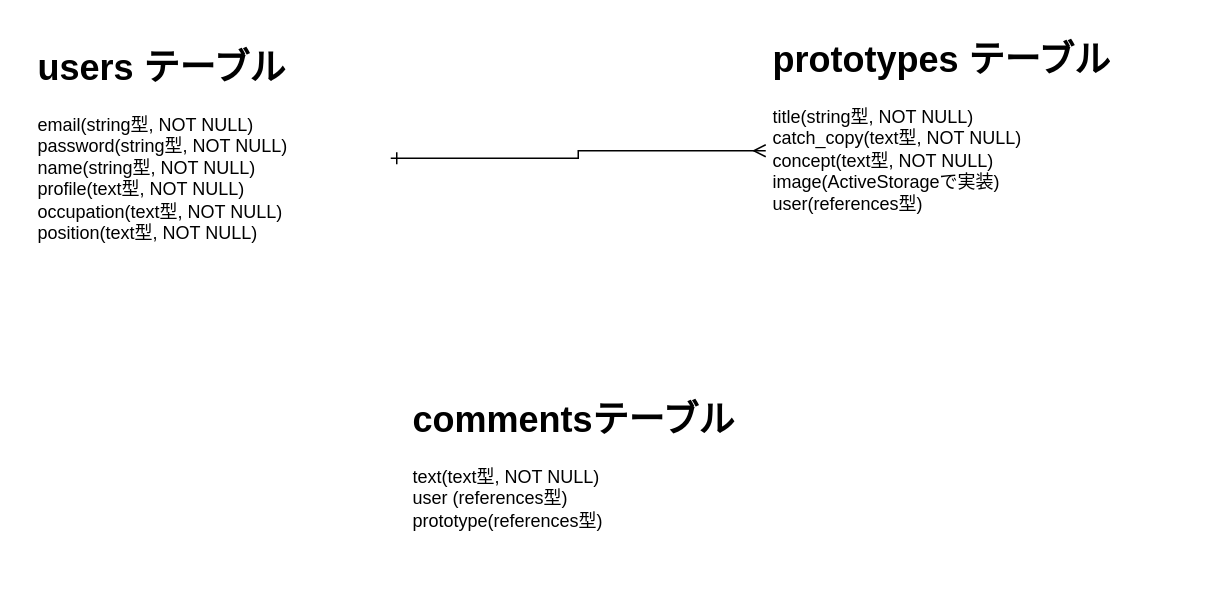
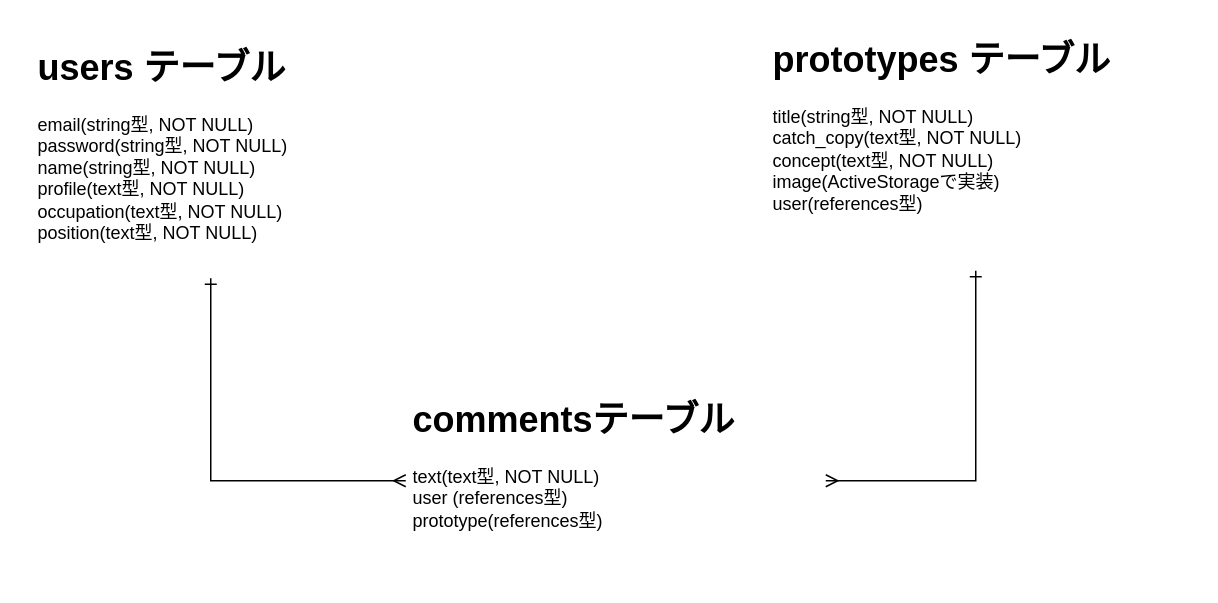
edge "prototypes テーブル title(string型, NOT NULL) catch_copy(text型, NOT NULL) concept(text型, NOT NULL) image(ActiveStorageで実装) user(references型)" -- "users テーブル email(string型, NOT NULL) password(string型, NOT NULL) name(string型, NOT NULL) profile(text型, NOT NULL) occupation(text型, NOT NULL) position(text型, NOT NULL)": removed
edge "prototypes テーブル title(string型, NOT NULL) catch_copy(text型, NOT NULL) concept(text型, NOT NULL) image(ActiveStorageで実装) user(references型)" -- "commentsテーブル text(text型, NOT NULL) user (references型) prototype(references型)": added
edge "users テーブル email(string型, NOT NULL) password(string型, NOT NULL) name(string型, NOT NULL) profile(text型, NOT NULL) occupation(text型, NOT NULL) position(text型, NOT NULL)" -- "commentsテーブル text(text型, NOT NULL) user (references型) prototype(references型)": added
